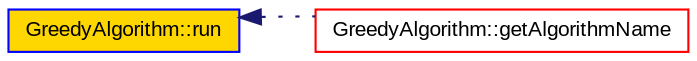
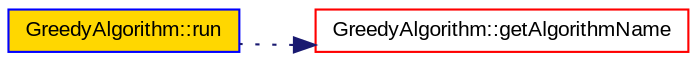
edge "GreedyAlgorithm::getAlgorithmName" -> "GreedyAlgorithm::run": reversed
